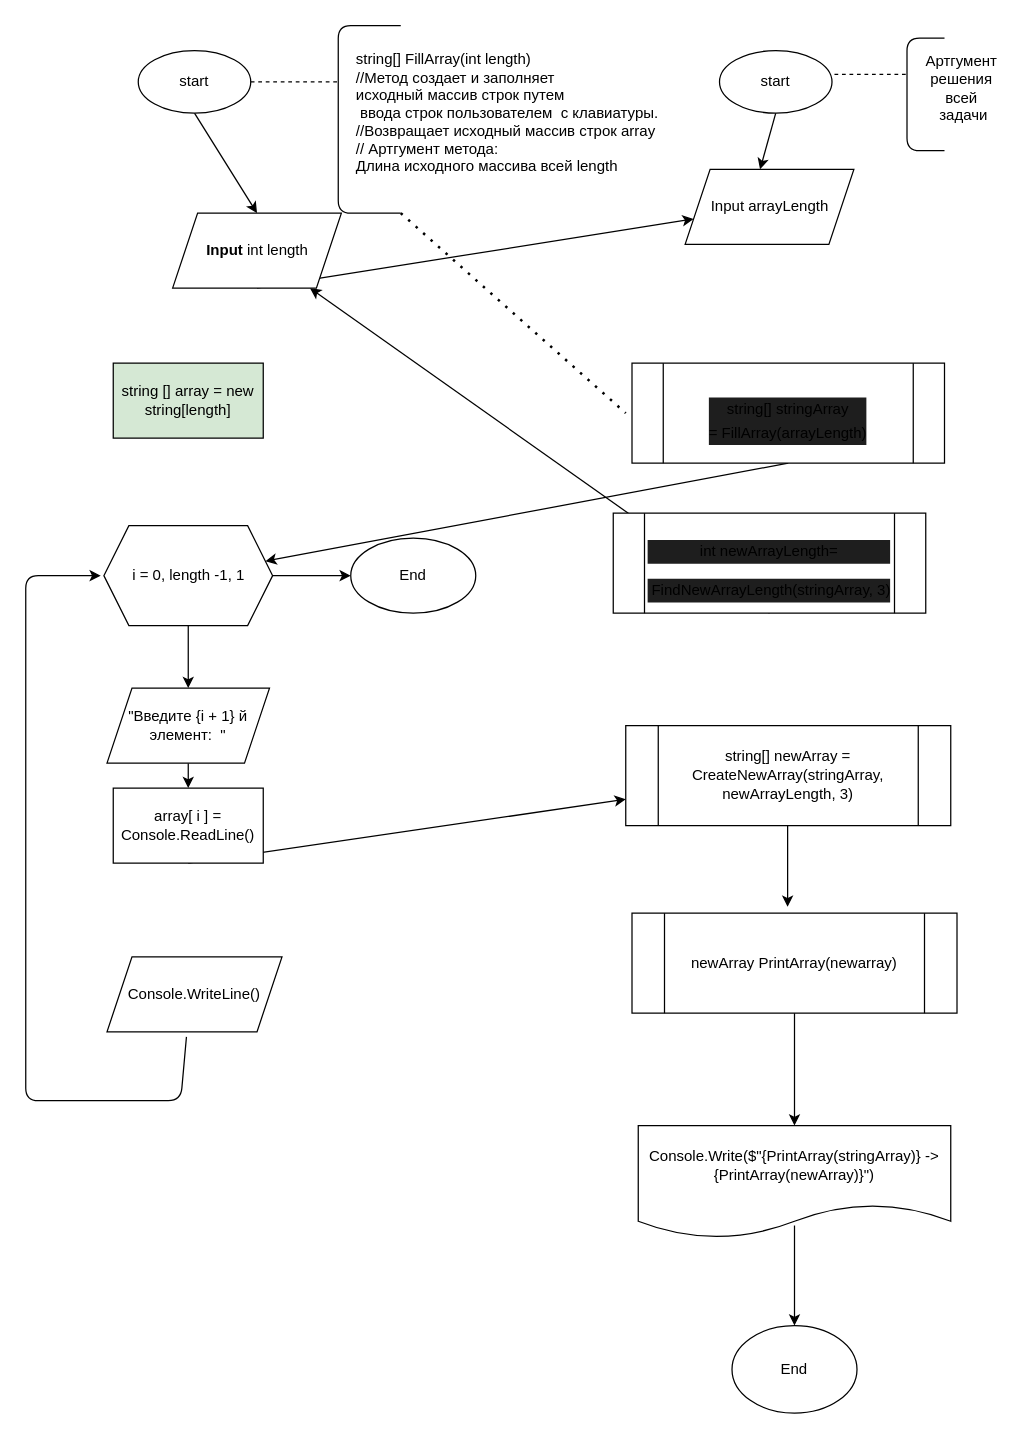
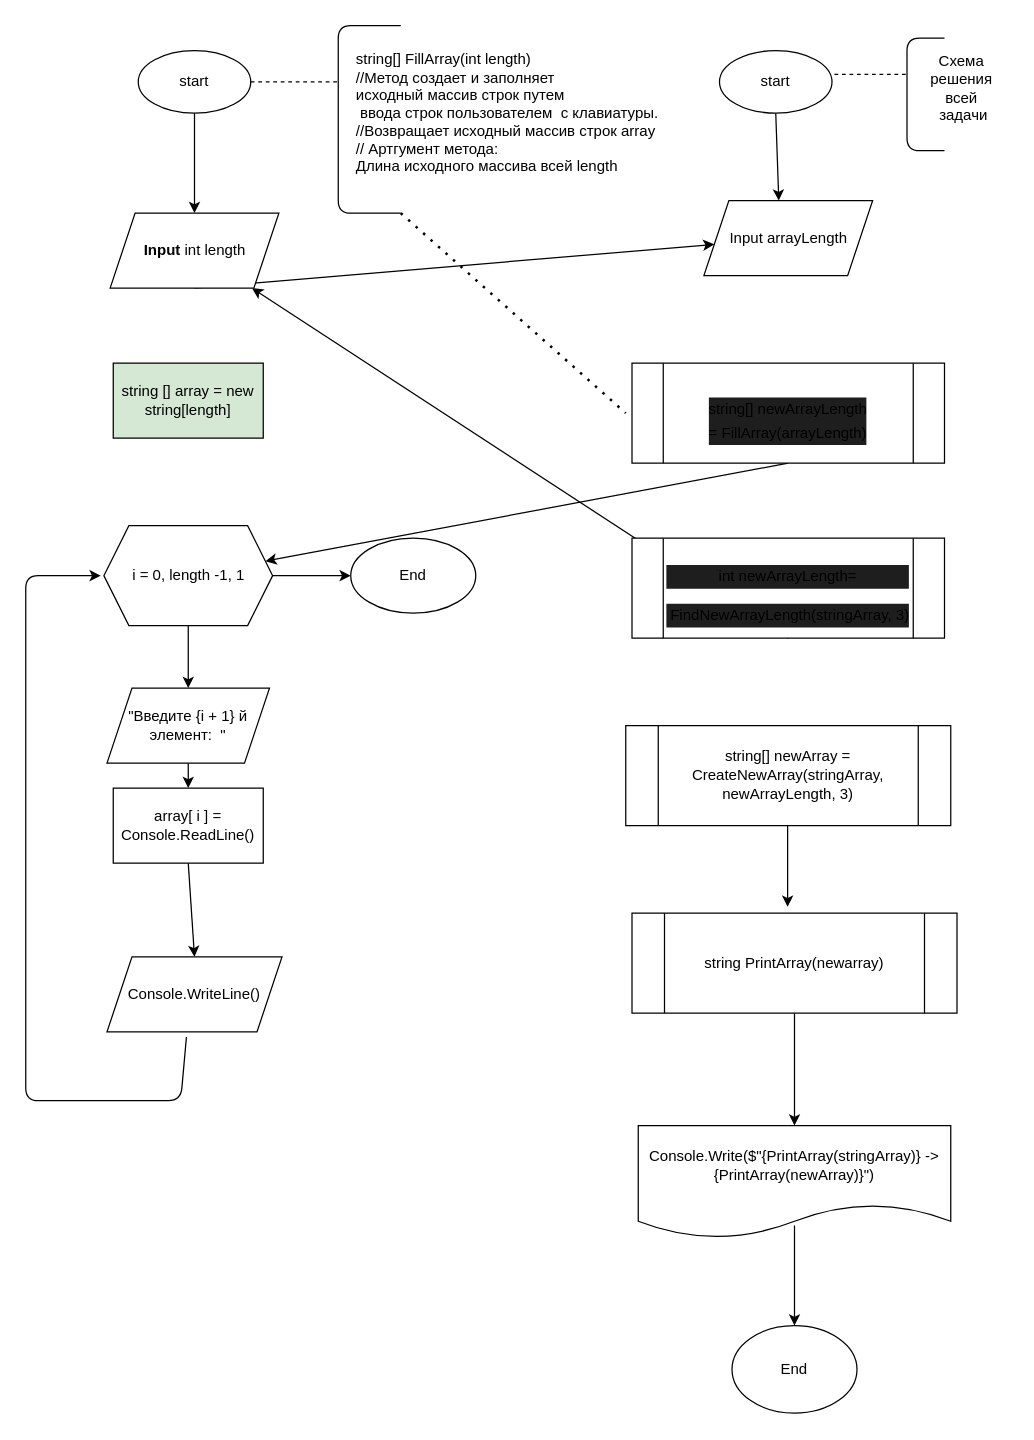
node "Артгумент решения всей задачи": label "Артгумент решения всей задачи" -> "Схема решения всей задачи"
node "Input arrayLength": moved (769, 207) -> (788, 238)
node "Input int length": moved (257, 251) -> (194, 251)
node "string[] stringArray = FillArray(arrayLength)": label "string[] stringArray = FillArray(arrayLength)" -> "string[] newArrayLength = FillArray(arrayLength)"
node "int newArrayLength= FindNewArrayLength(stringArray, 3)": moved (769, 563) -> (788, 588)
edge "array[ i ] = Console.ReadLine()" -> "string[] newArray = CreateNewArray(stringArray, newArrayLength, 3)": now "array[ i ] = Console.ReadLine()" -> "Console.WriteLine()"
node "newArray PrintArray(newarray)": label "newArray PrintArray(newarray)" -> "string PrintArray(newarray)"
